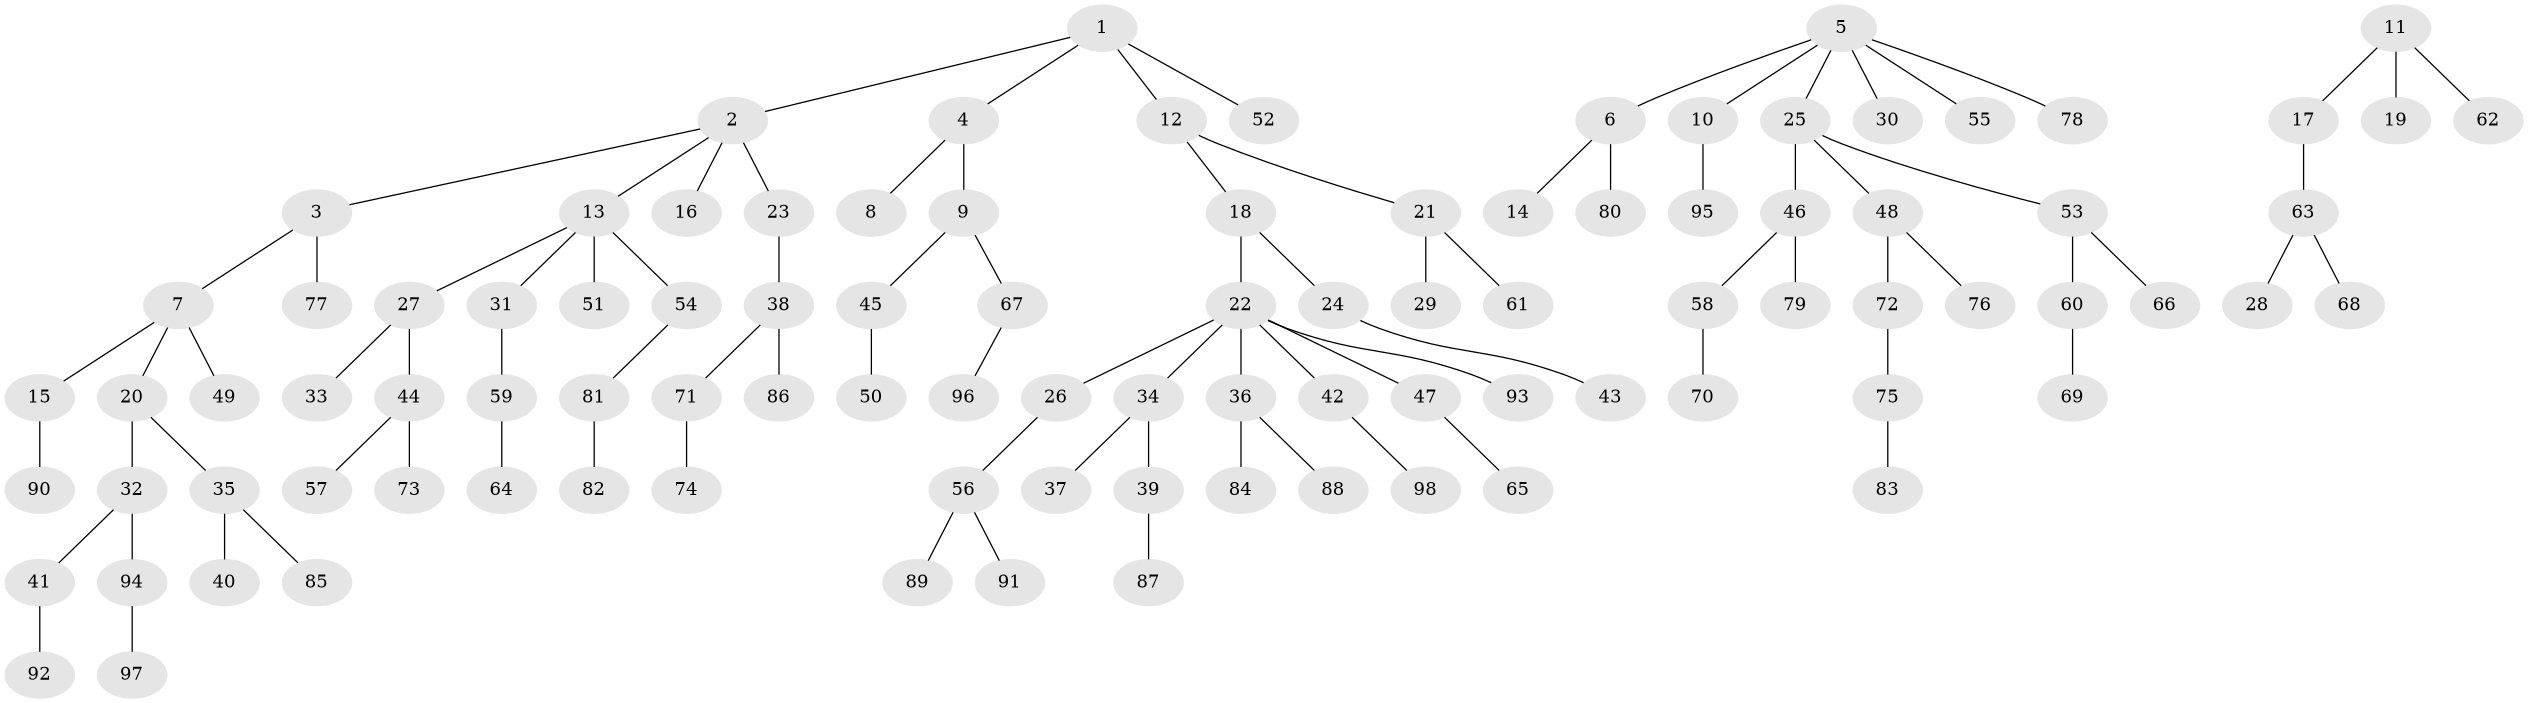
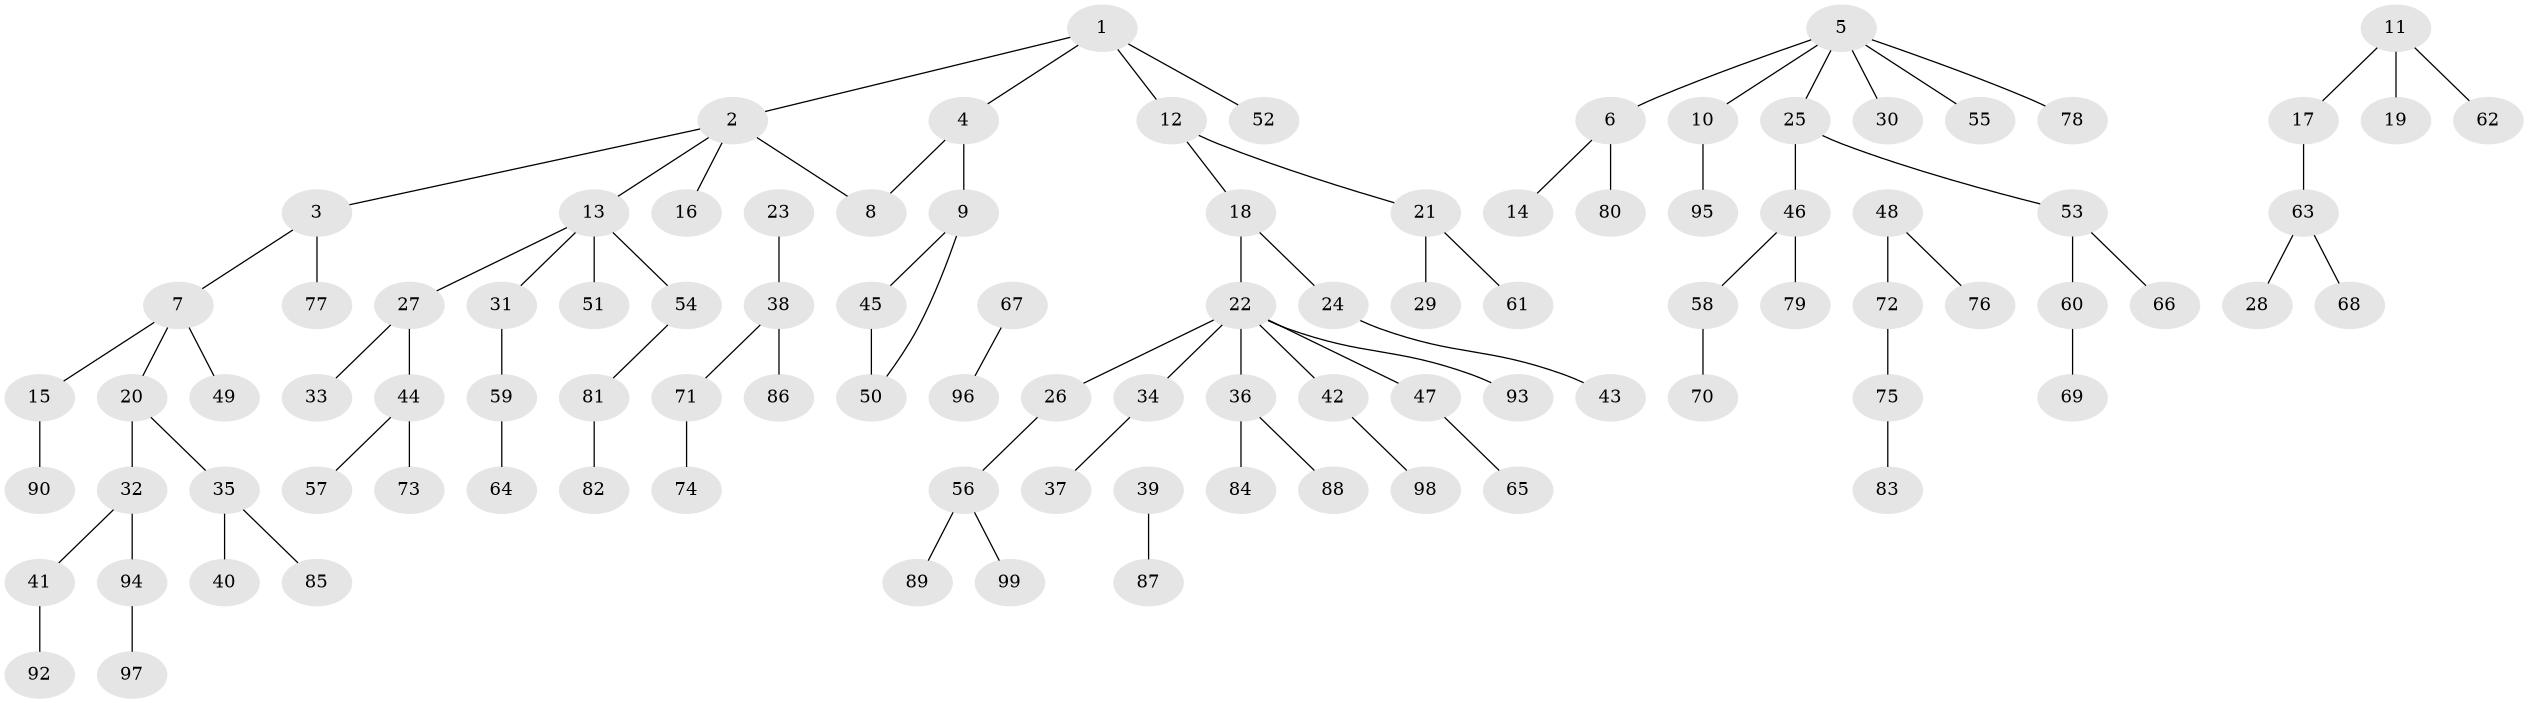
edge "2" -- "23": now "2" -- "8"
edge "25" -- "48": removed
edge "9" -- "67": now "9" -- "50"
edge "34" -- "39": removed
node "91": label "91" -> "99"
